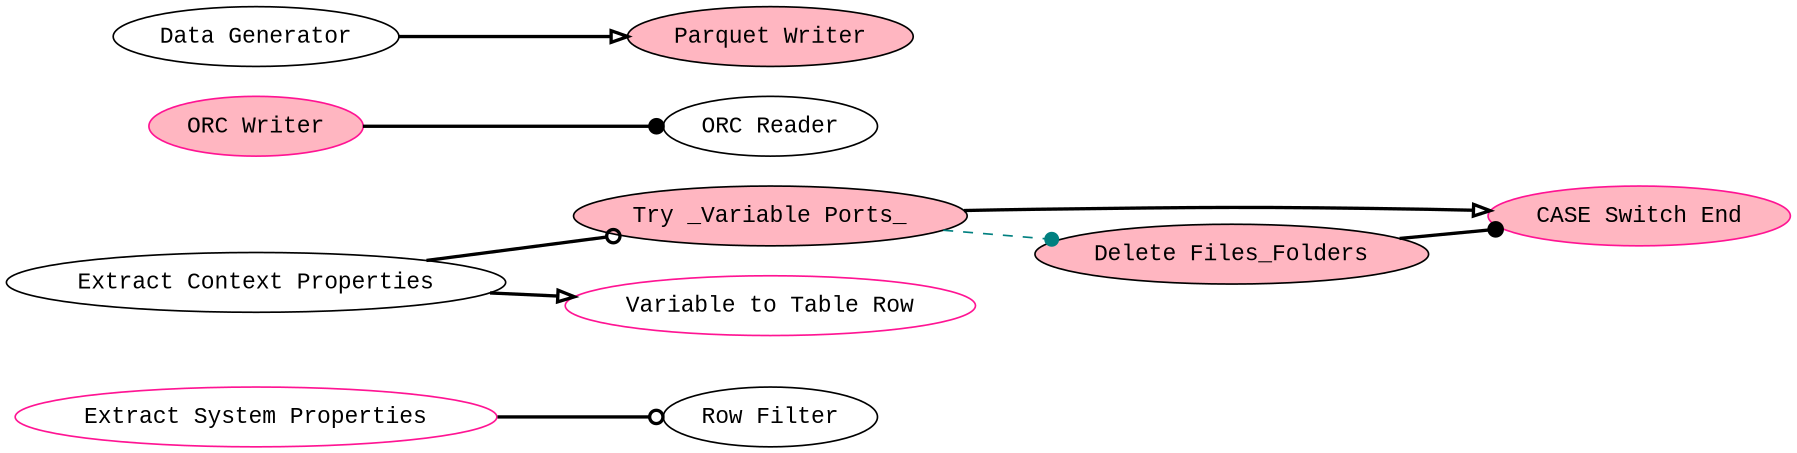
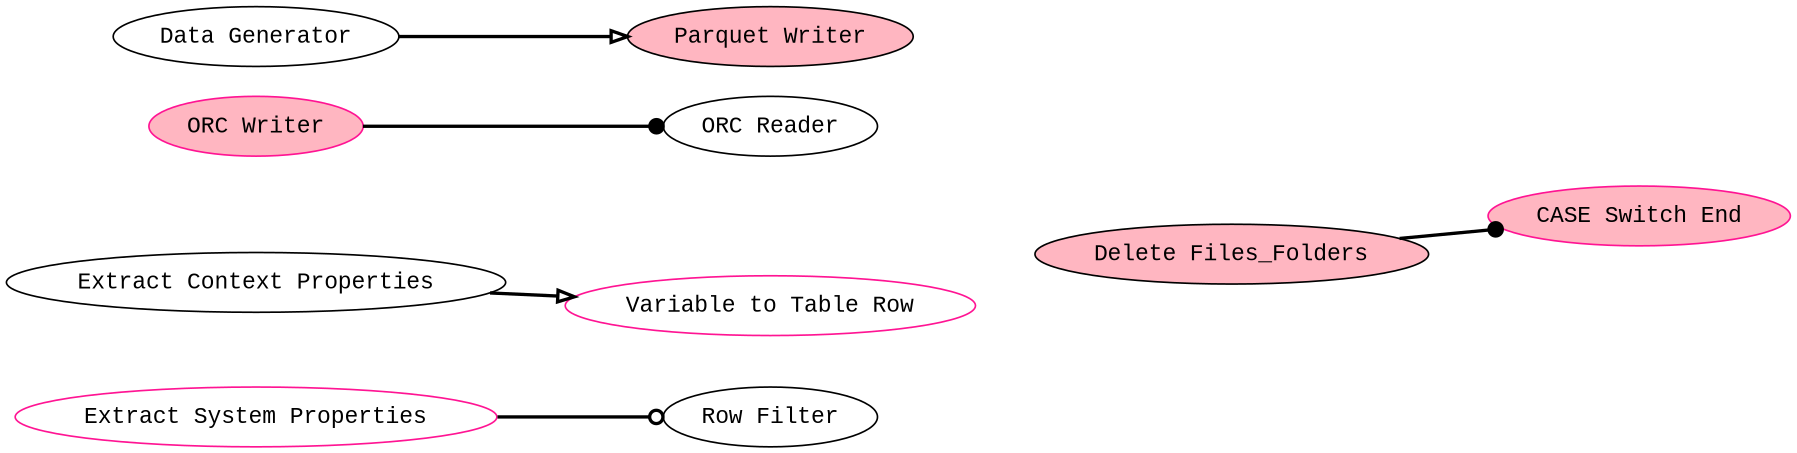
node "Try _Variable Ports_": removed
